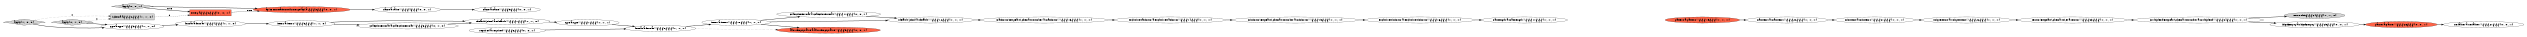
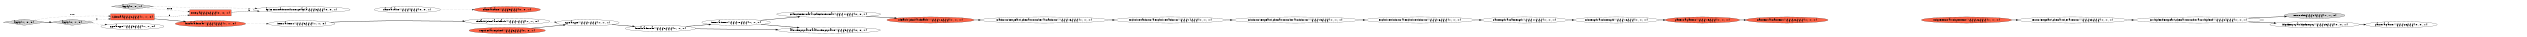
edge "apply['0', '0', '1']" -> "api = AnnotationUtils.merge(api,a)@@@3@@@['0', '0', '1']": style bold -> dotted
edge "apply['0', '0', '1']" -> "Query a@@@2@@@['0', '0', '1']": style bold -> dotted
edge "Query a@@@2@@@['0', '0', '1']" -> "api = AnnotationUtils.merge(api,a)@@@3@@@['0', '0', '1']": label "true" -> "a"
node "api = AnnotationUtils.merge(api,a)@@@3@@@['0', '0', '1']": fillcolor tomato -> white
edge "api = AnnotationUtils.merge(api,a)@@@3@@@['0', '0', '1']" -> "name(a.value())@@@4@@@['0', '0', '1']": removed
edge "name(a.value())@@@4@@@['0', '0', '1']" -> "name(a.name())@@@5@@@['0', '0', '1']": style bold -> dotted
node "name(a.name())@@@5@@@['0', '0', '1']": fillcolor white -> tomato
edge "apply['1', '0', '0']" -> "Schema a@@@2@@@['1', '1', '0']": label "0" -> "true"
node "Schema a@@@2@@@['1', '1', '0']": fillcolor lightgray -> tomato
node "_default(joinnl(a._default()))@@@12@@@['1', '1', '1']": fillcolor white -> tomato
node "minLength(a.minLength())@@@18@@@['1', '1', '1']": added
node "maxItems(a.maxItems())@@@20@@@['1', '1', '1']": fillcolor white -> tomato
node "minItems(a.minItems())@@@21@@@['1', '1', '1']": removed
node "uniqueItems(a.uniqueItems())@@@22@@@['1', '1', '1']": fillcolor white -> tomato
edge "items(a.items())@@@10@@@['1', '1', '1']" -> "_default(joinnl(a._default()))@@@12@@@['1', '1', '1']": removed
edge "_default(joinnl(a._default()))@@@7@@@['1', '1', '0']" -> "type(a.type())@@@7@@@['1', '1', '1']": style bold -> dotted
edge "apply['0', '1', '0']" -> "type(a.type())@@@3@@@['1', '1', '0']": style bold -> dotted
node "format(a.format())@@@4@@@['1', '1', '0']": fillcolor white -> tomato
edge "format(a.format())@@@4@@@['1', '1', '0']" -> "items(a.items())@@@5@@@['1', '1', '0']": style bold -> dotted
edge "type(a.type())@@@3@@@['1', '1', '0']" -> "format(a.format())@@@4@@@['1', '1', '0']": now "Schema a@@@2@@@['1', '1', '0']" -> "format(a.format())@@@4@@@['1', '1', '0']"
node "parser(a.parser())@@@26@@@['0', '0', '1']": fillcolor tomato -> white
node "serializer(a.serializer())@@@27@@@['0', '0', '1']": removed
node "collectionFormat(a.collectionFormat())@@@6@@@['0', '1', '0']": removed
edge "apply['1', '0', '0']" -> "type(a.type())@@@3@@@['1', '1', '0']": now "apply['1', '0', '0']" -> "apply['0', '1', '0']"
edge "required(a.required())@@@6@@@['0', '0', '1']" -> "format(a.format())@@@8@@@['1', '1', '1']": now "required(a.required())@@@6@@@['0', '0', '1']" -> "type(a.type())@@@7@@@['1', '1', '1']"
edge "format(a.format())@@@8@@@['1', '1', '1']" -> "allowEmptyValue(a.allowEmptyValue())@@@9@@@['0', '0', '1']": style dotted -> bold
node "required(a.required())@@@6@@@['0', '0', '1']": fillcolor white -> tomato
node "allowEmptyValue(a.allowEmptyValue())@@@9@@@['0', '0', '1']": fillcolor tomato -> white
